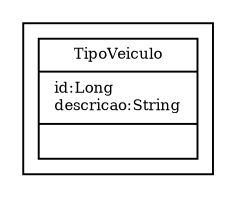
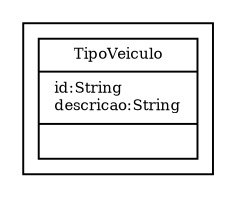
node "TipoVeiculo": text "id:Long" -> "id:String"
